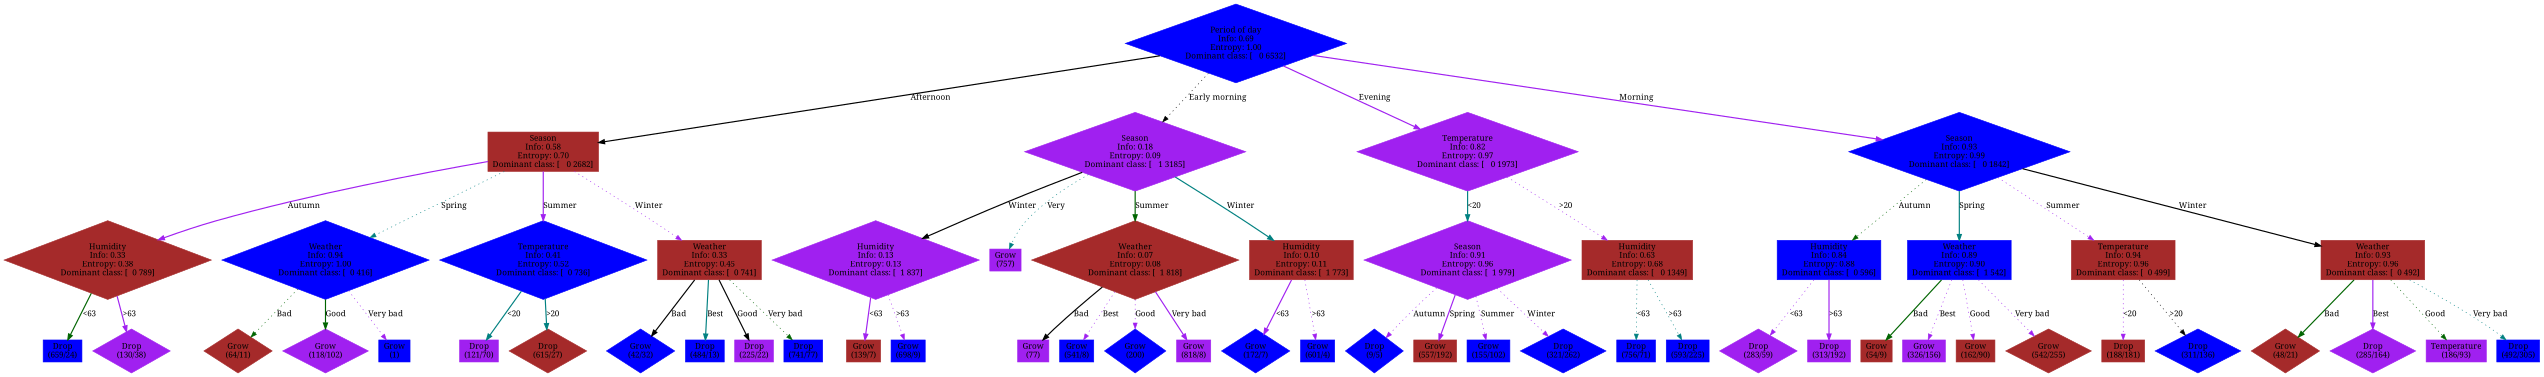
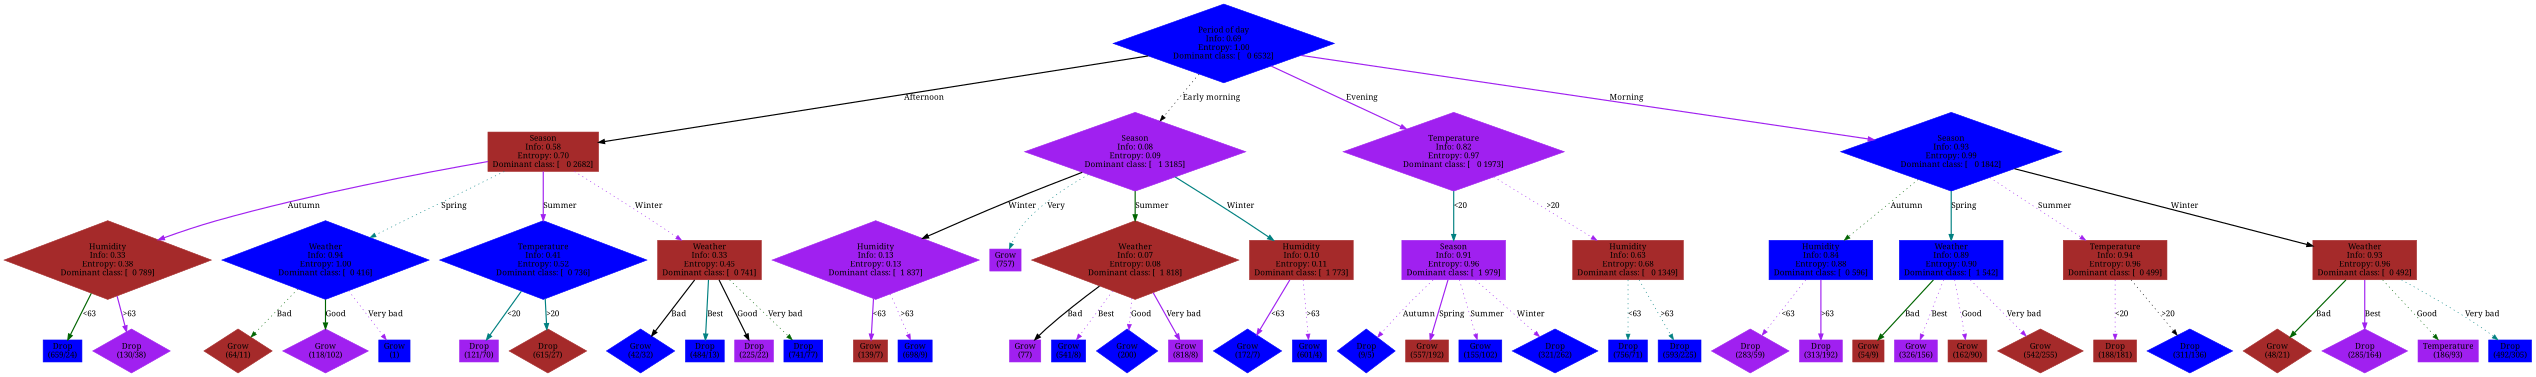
node "Season Info: 0.18 Entropy: 0.09 Dominant class: [   1 3185]": label "Season Info: 0.18 Entropy: 0.09 Dominant class: [   1 3185]" -> "Season Info: 0.08 Entropy: 0.09 Dominant class: [   1 3185]"
node "Season Info: 0.91 Entropy: 0.96 Dominant class: [  1 979]": shape diamond -> box
